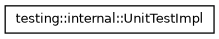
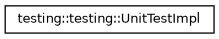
node "testing::internal::UnitTestImpl": label "testing::internal::UnitTestImpl" -> "testing::testing::UnitTestImpl"
